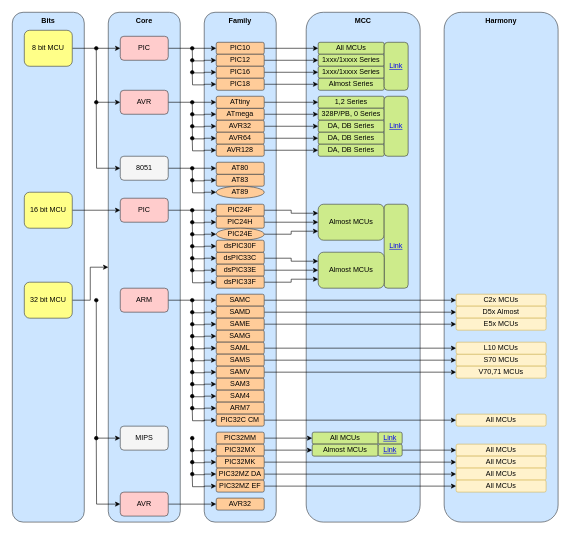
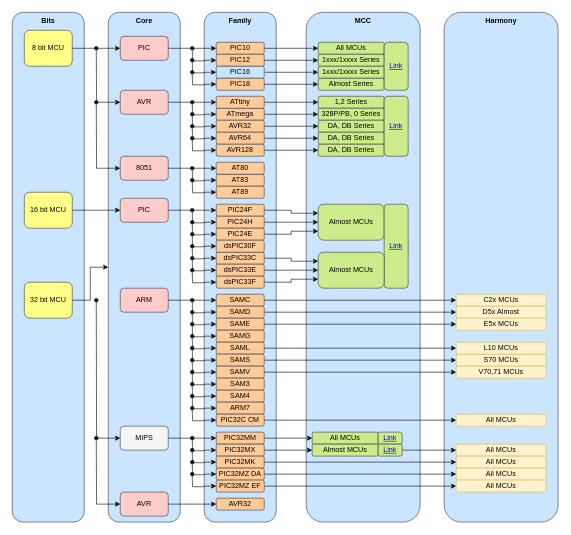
node "PIC16": fillcolor #ffcc99 -> #cce5ff
node "8051": fillcolor #f5f5f5 -> #ffcccc
node "AT89": shape ellipse -> rounded rectangle
node "PIC24E": shape ellipse -> rounded rectangle
edge "MIPS" -> "PIC32MM": added
